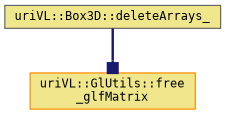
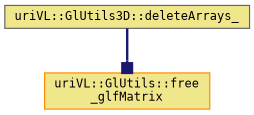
node "uriVL::Box3D::deleteArrays_": label "uriVL::Box3D::deleteArrays_" -> "uriVL::GlUtils3D::deleteArrays_"
